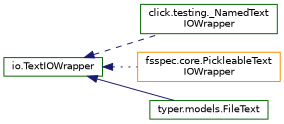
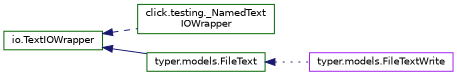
node "typer.models.FileTextWrite": added
node "fsspec.core.PickleableText IOWrapper": removed
